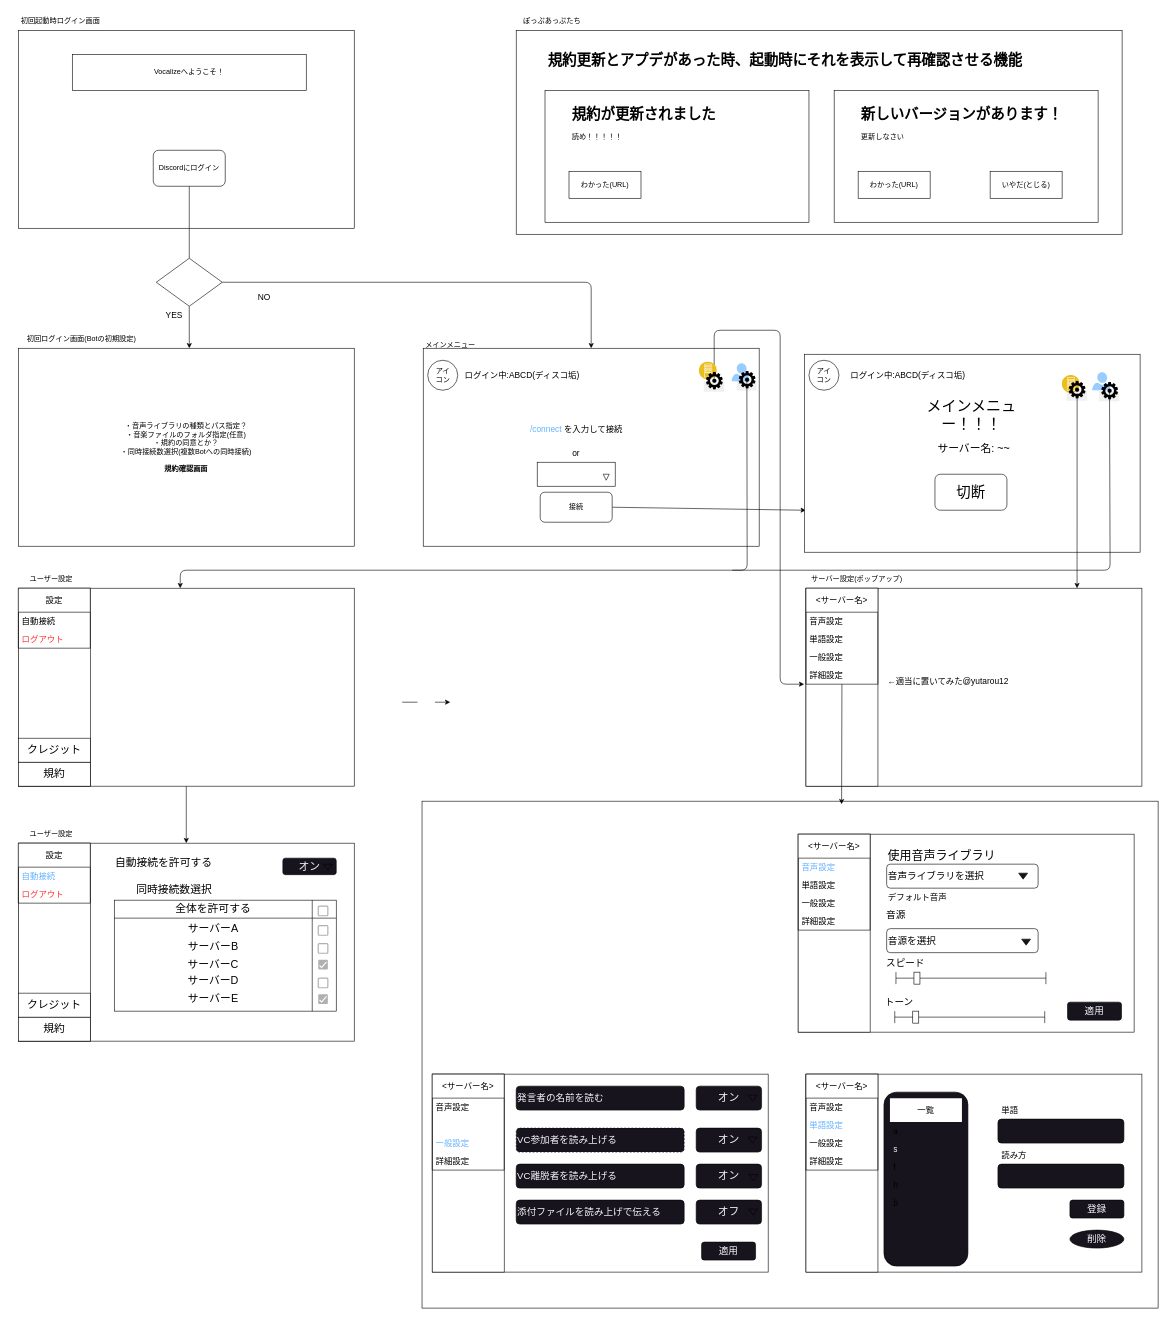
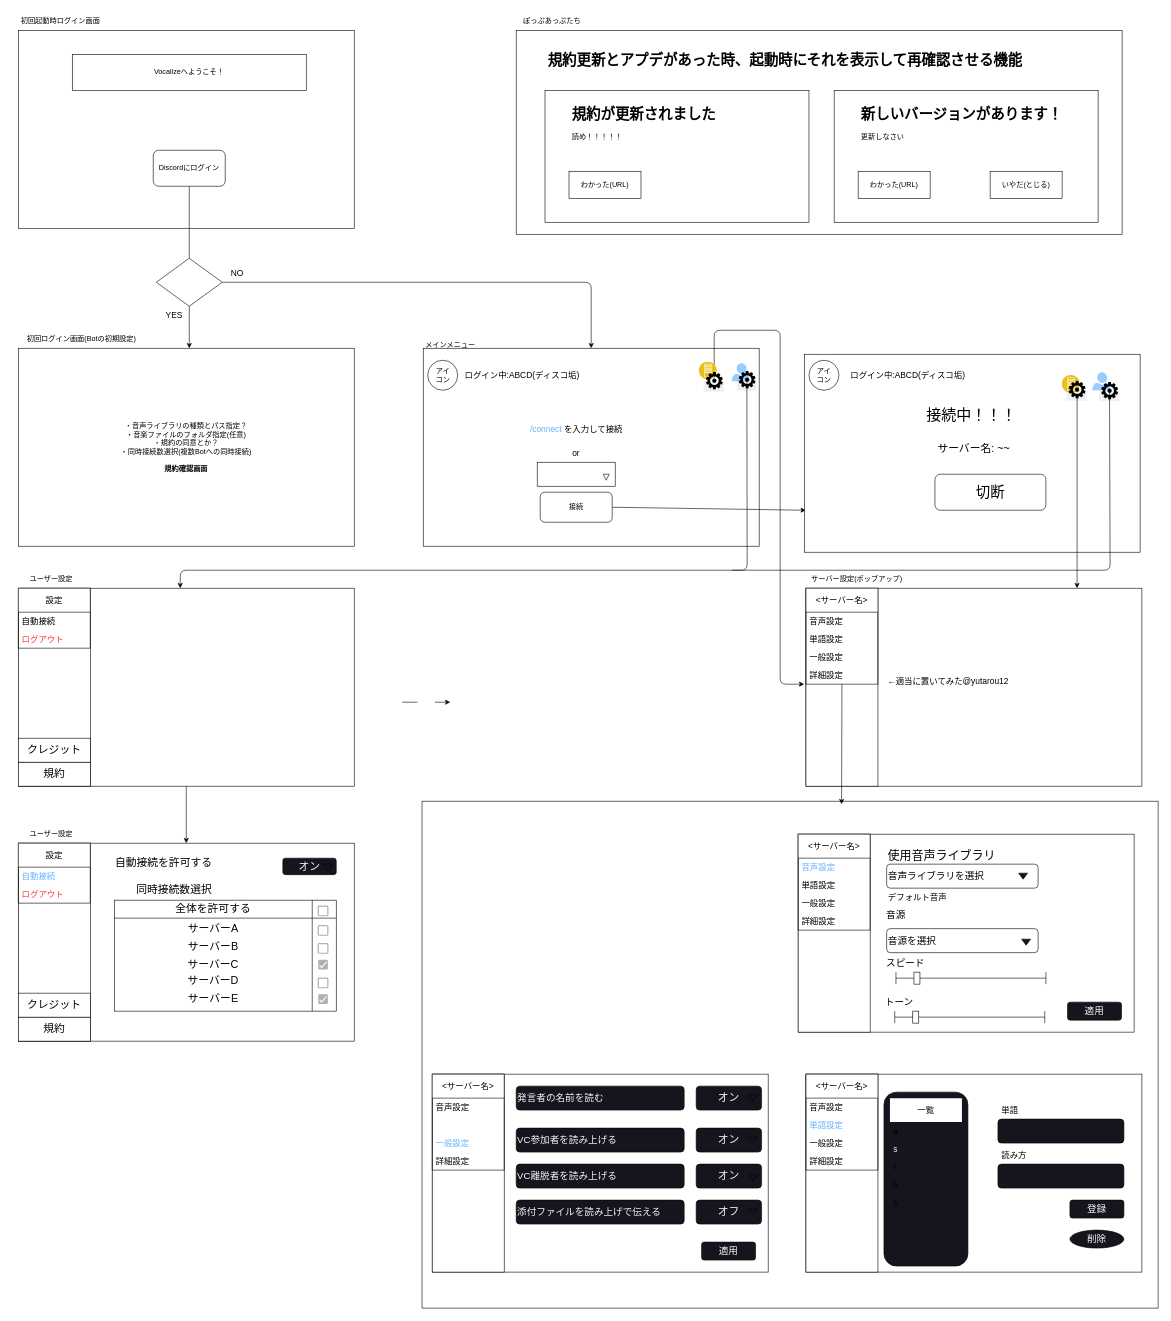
node "NO": moved (264, 297) -> (237, 273)
node "メインメニュー！！！": label "メインメニュー！！！" -> "接続中！！！"
node "切断": size 72x36 -> 111x36
node "VC参加者を読み上げる": style dashed -> solid
